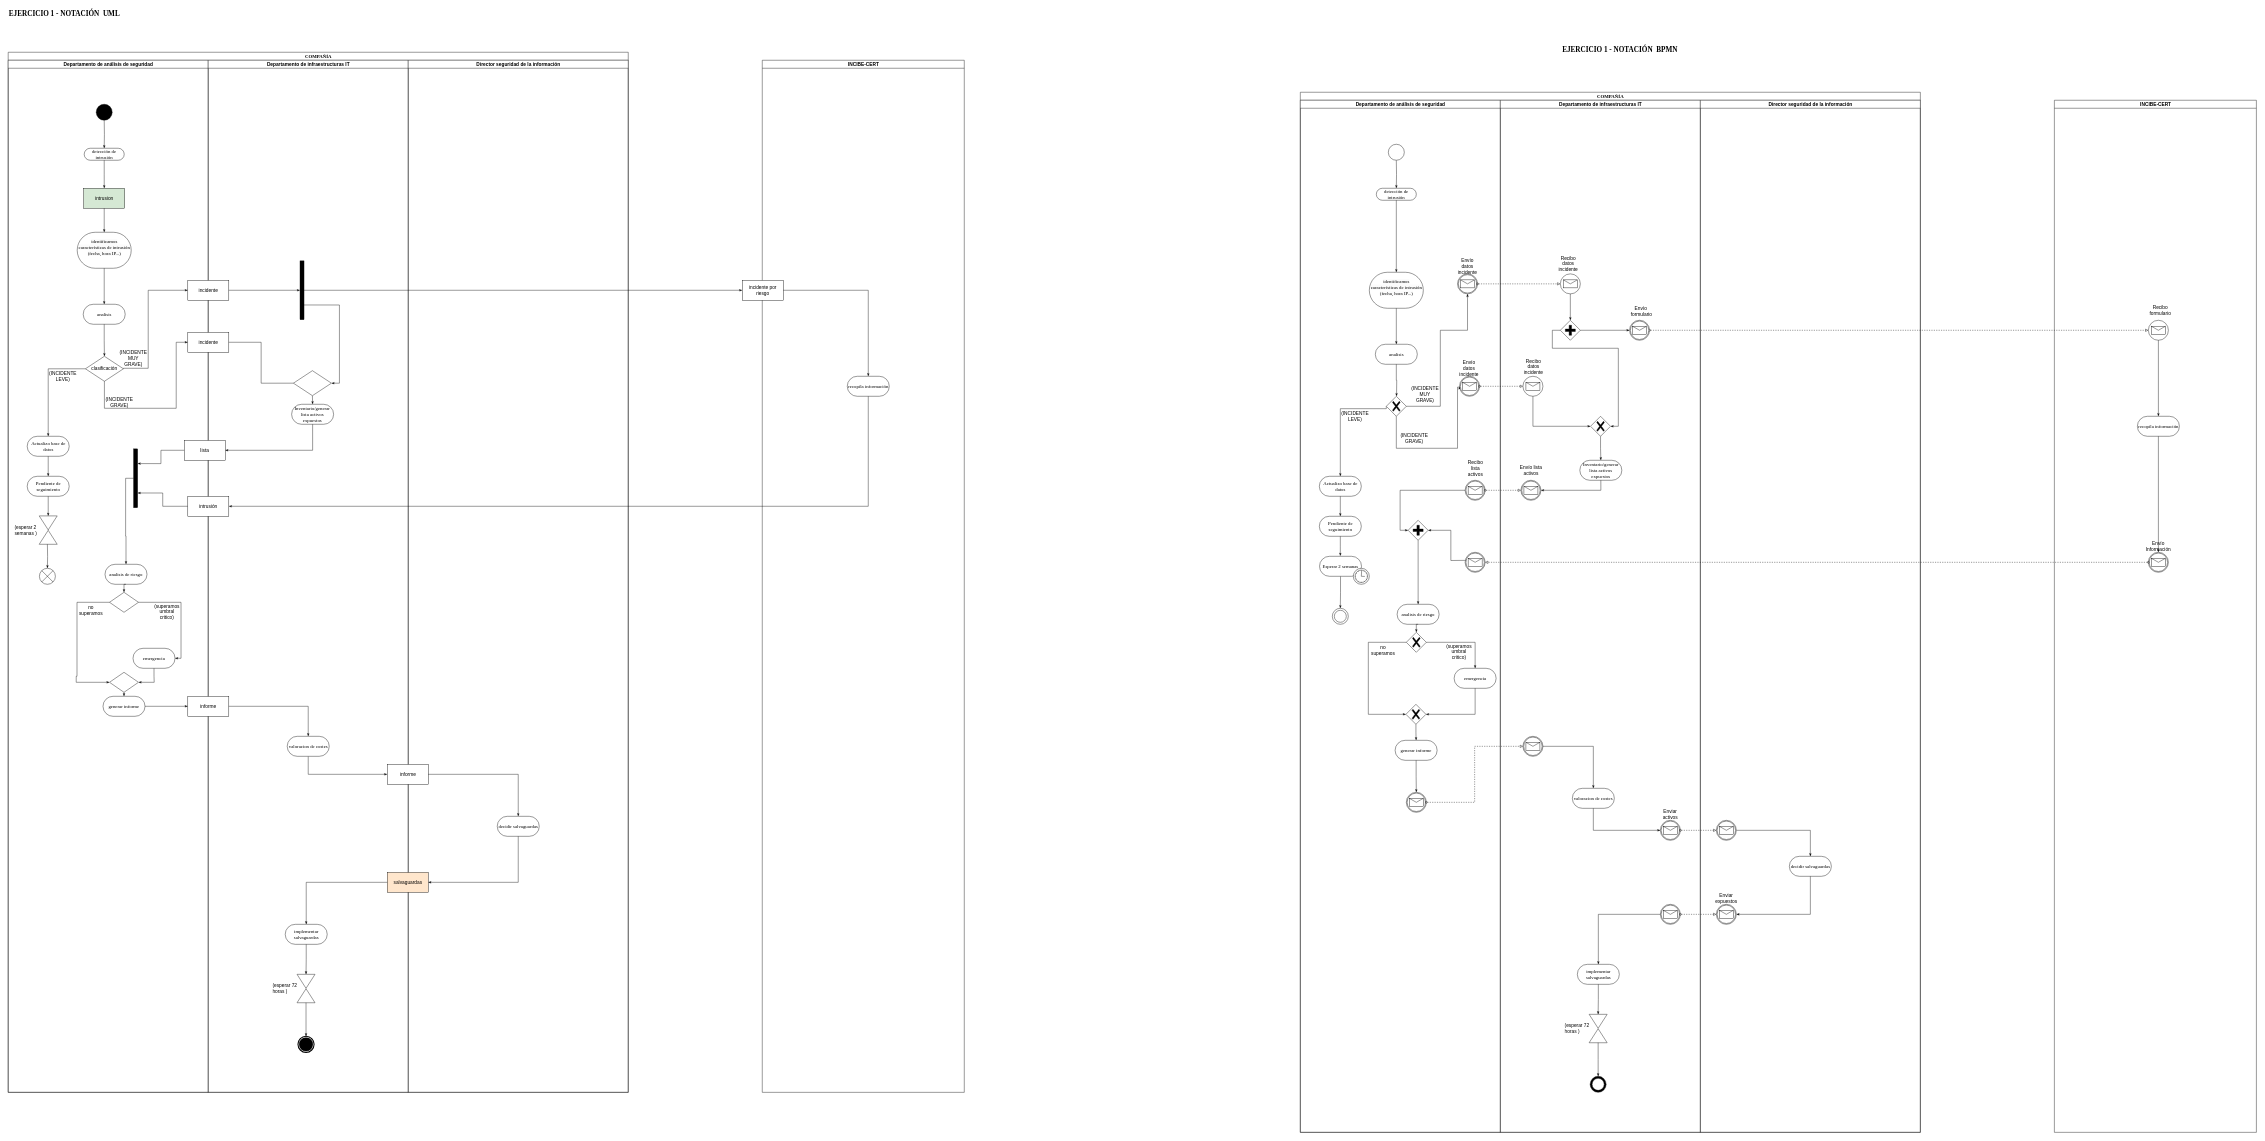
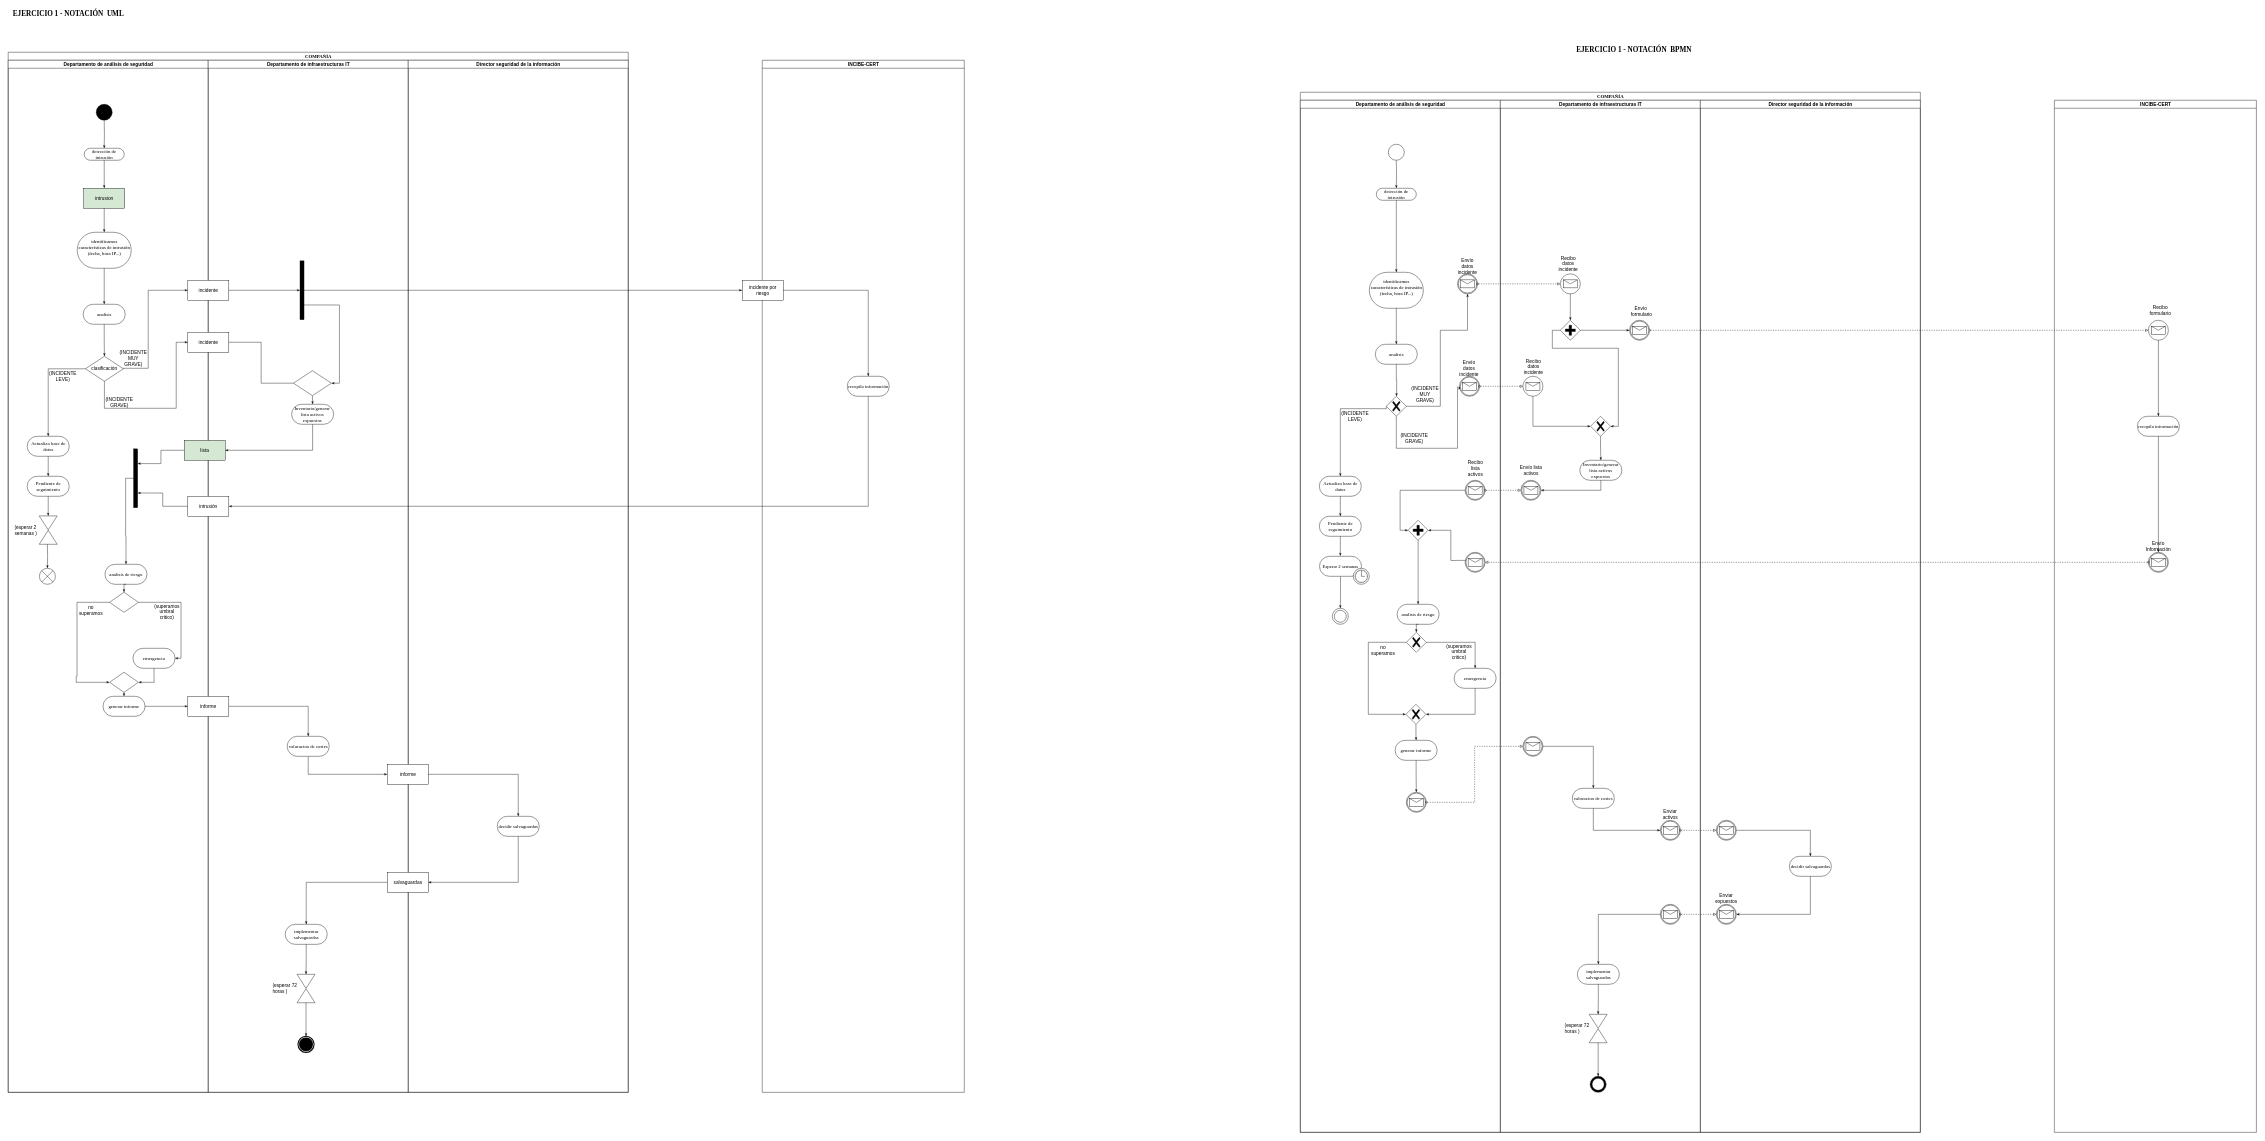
node "EJERCICIO 1 - NOTACIÓN UML": moved (74, 14) -> (78, 14)
node "EJERCICIO 1 - NOTACIÓN BPMN": moved (1627, 50) -> (1641, 50)
node "lista": fillcolor #ffffff -> #d5e8d4
node "salvaguardas": fillcolor #ffe6cc -> #ffffff
